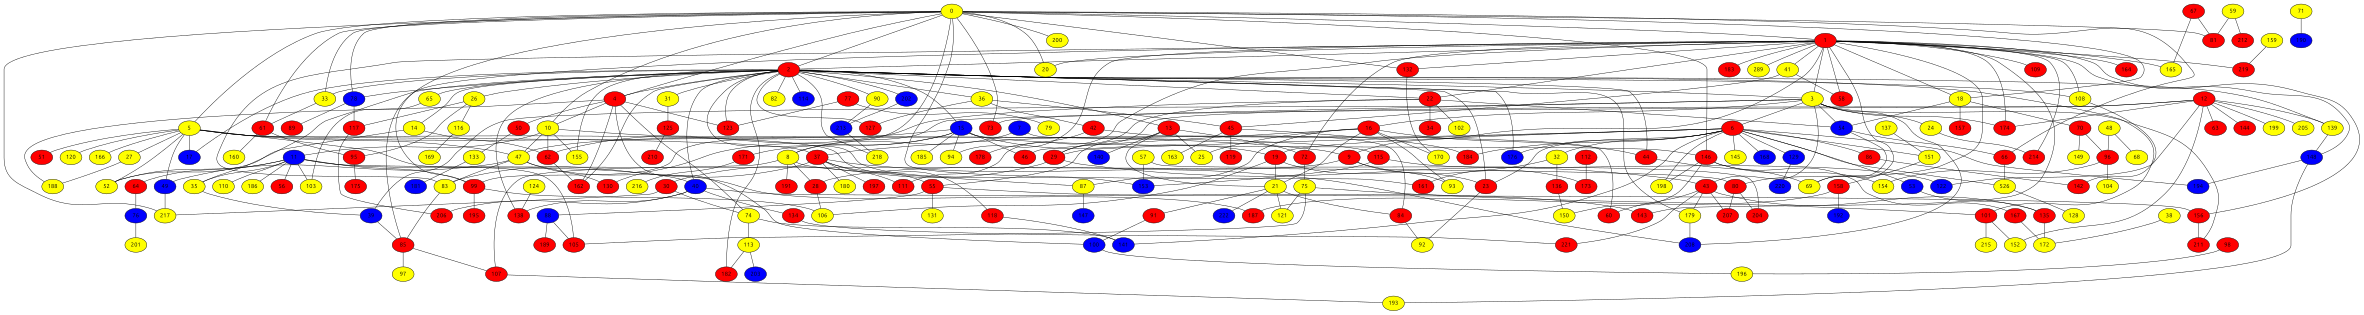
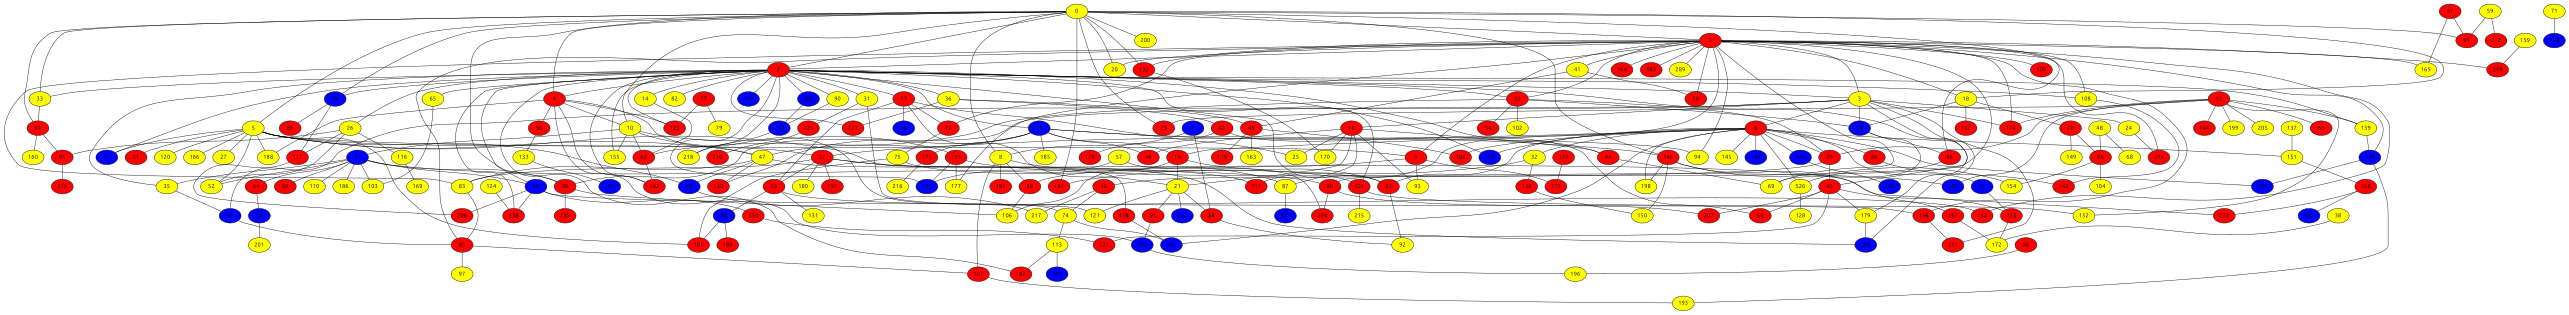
edge "0" -- "217": removed
edge "14" -- "52": now "26" -- "52"
edge "27" -- "188": now "5" -- "188"
node "177": added
edge "75" -- "121": now "31" -- "121"
